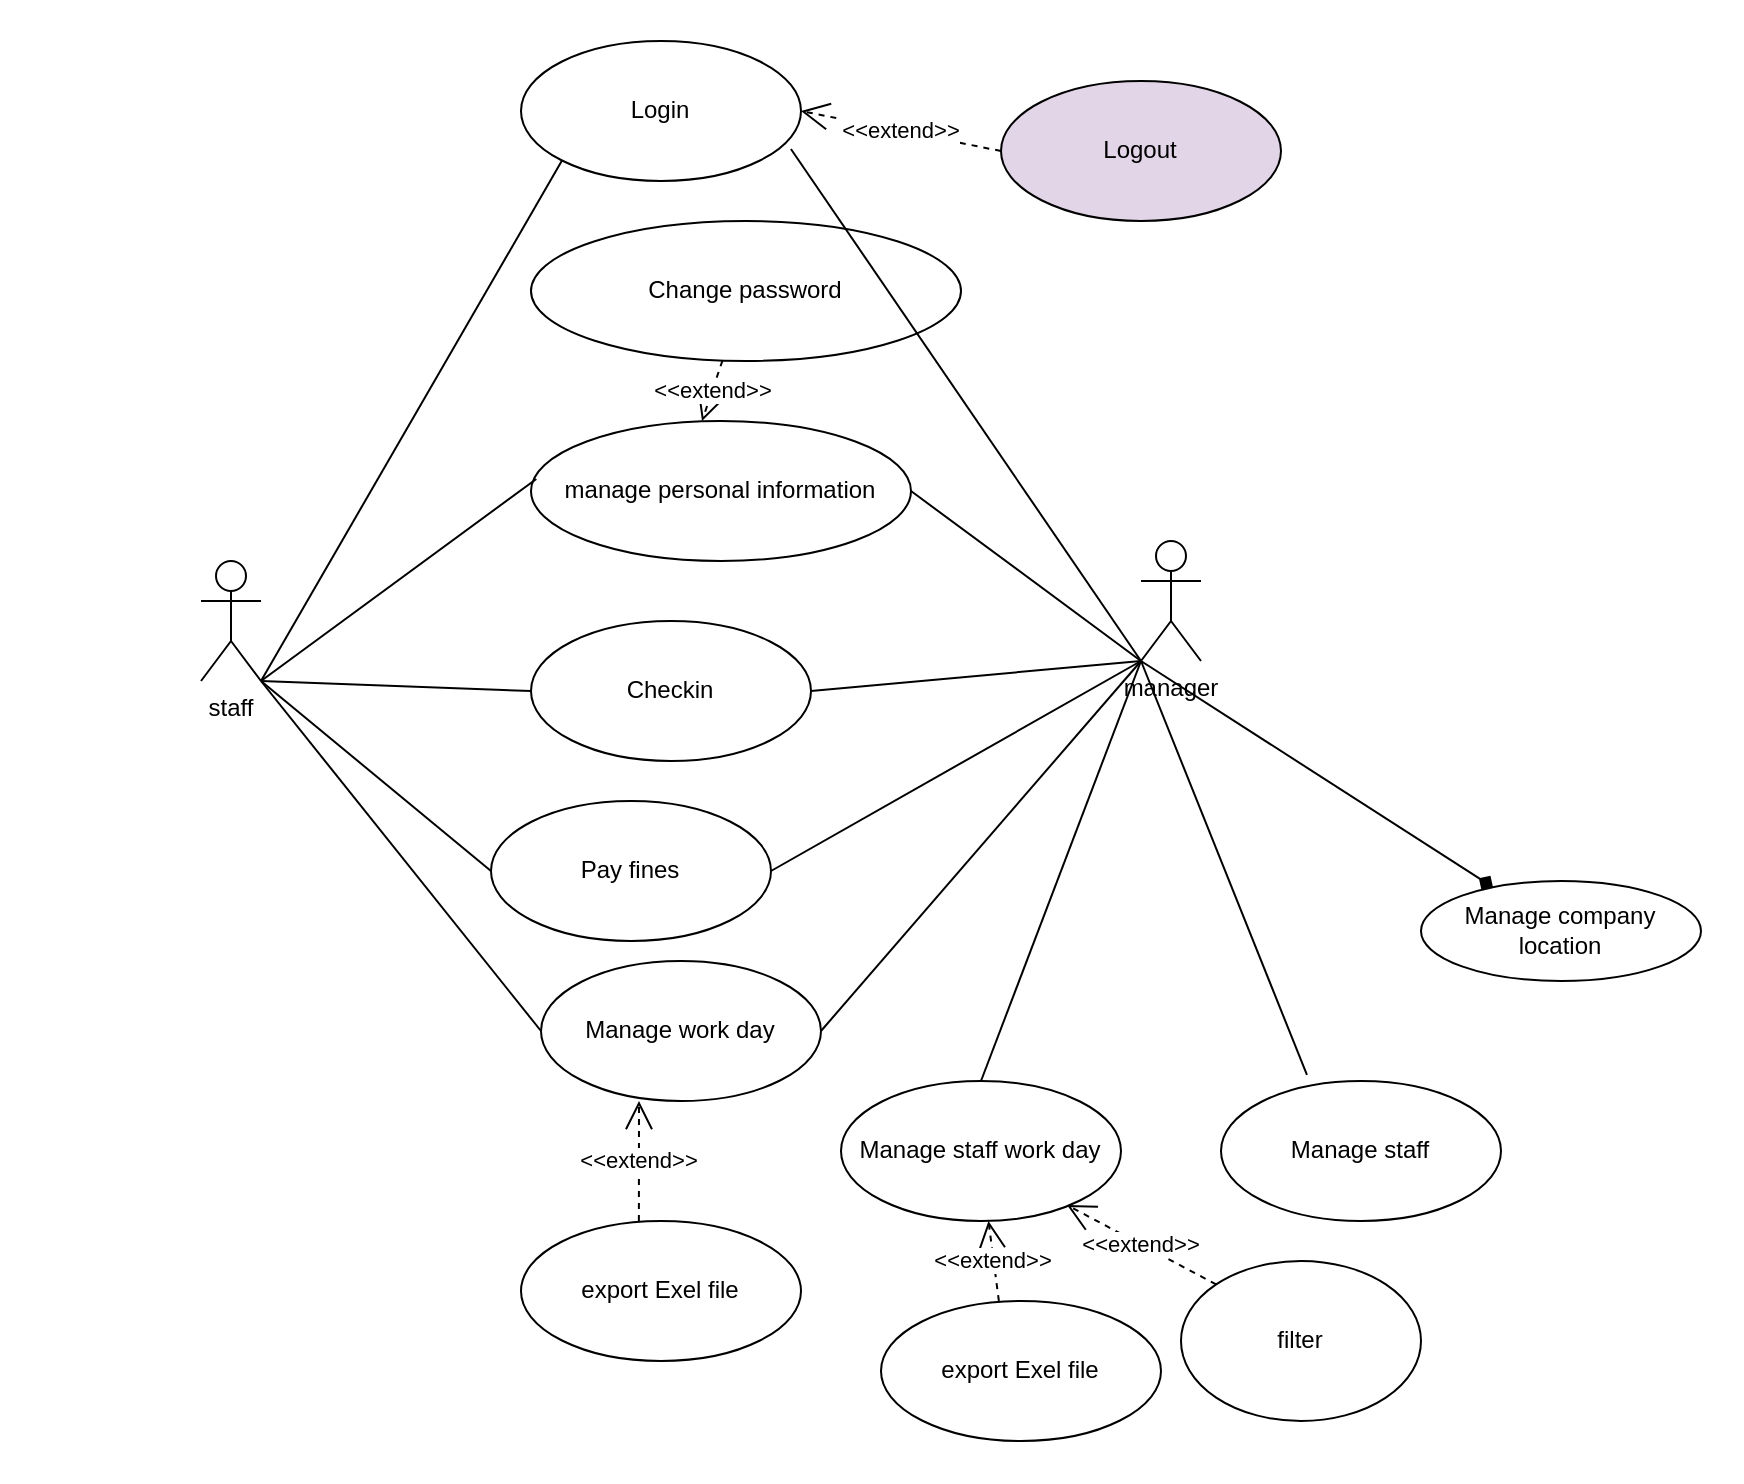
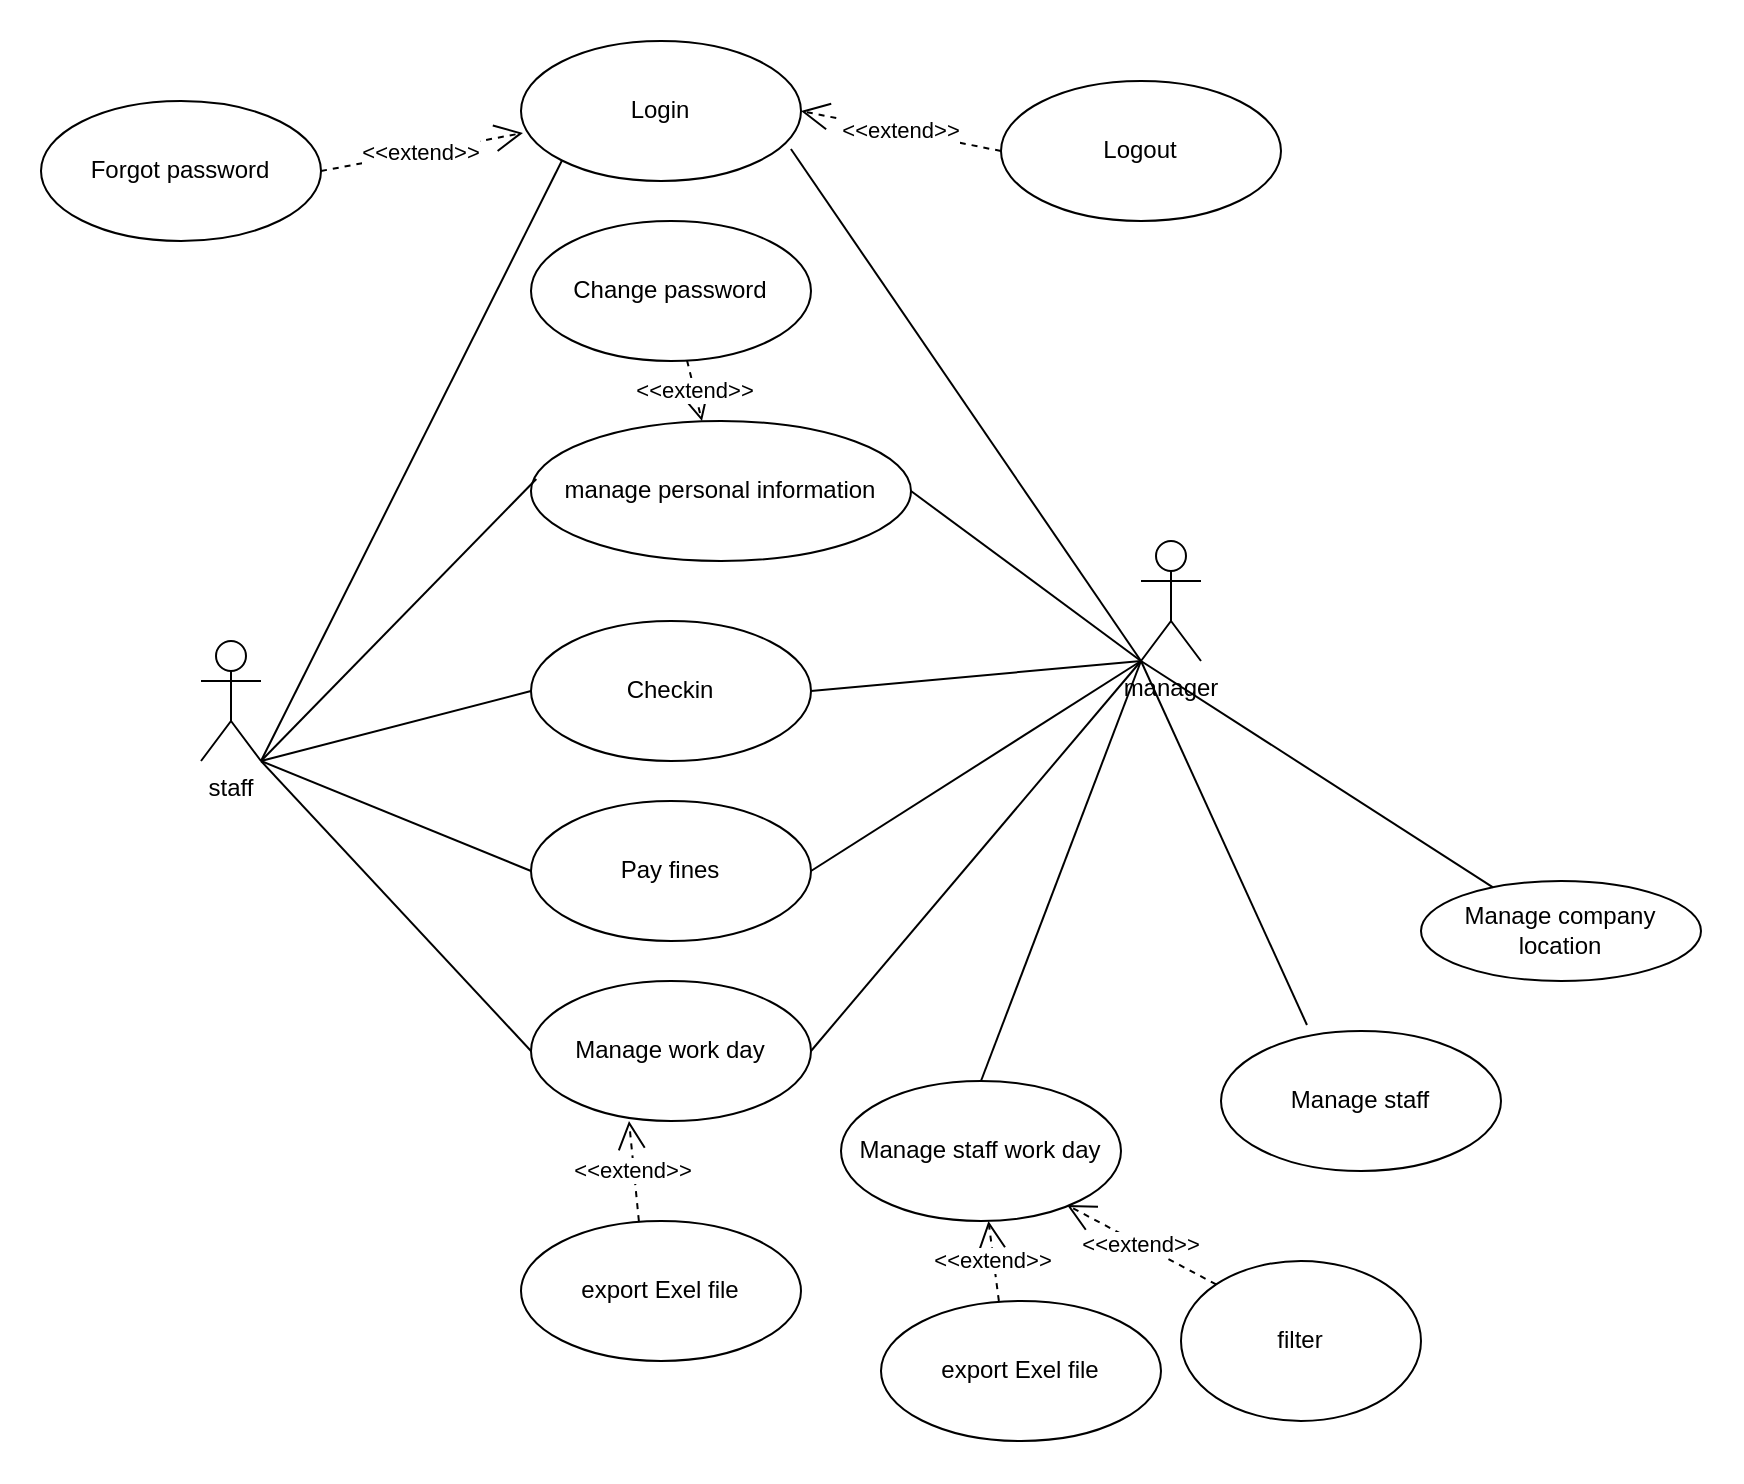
node "Logout": fillcolor #e1d5e7 -> #ffffff
edge "Forgot password" -> "Login": added, label "<<extend>>"
node "Forgot password": added
node "Change password": size 430x140 -> 280x140
node "staff": moved (231, 621) -> (231, 701)
node "Pay fines": moved (631, 871) -> (671, 871)
edge "manager" -> "Manage company location": arrowhead diamond -> none
node "Manage work day": moved (681, 1031) -> (671, 1051)
node "Manage staff": moved (1361, 1151) -> (1361, 1101)
